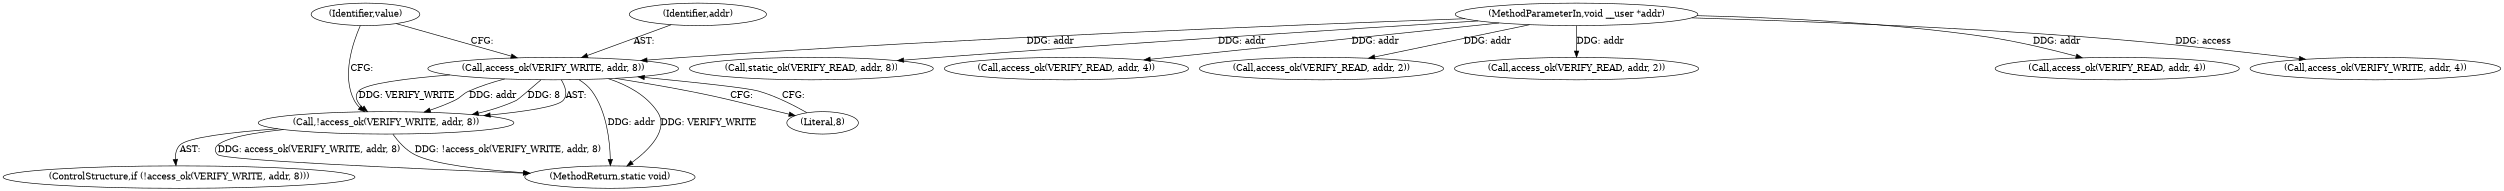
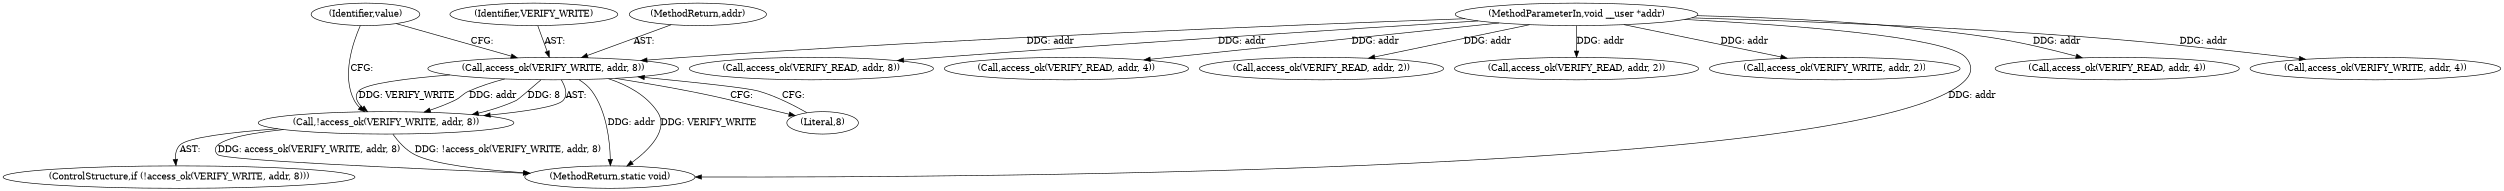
node "(Identifier,VERIFY_WRITE)": added
node "(Identifier,addr)": label "(Identifier,addr)" -> "(MethodReturn,addr)"
edge "(MethodParameterIn,void __user *addr)" -> "(Call,access_ok(VERIFY_WRITE, addr, 4))": label "DDG: access" -> "DDG: addr"
node "(Call,static_ok(VERIFY_READ, addr, 8))": label "(Call,static_ok(VERIFY_READ, addr, 8))" -> "(Call,access_ok(VERIFY_READ, addr, 8))"
node "(Call,access_ok(VERIFY_WRITE, addr, 2))": added
edge "(MethodParameterIn,void __user *addr)" -> "(MethodReturn,static void)": added, label "DDG: addr"
